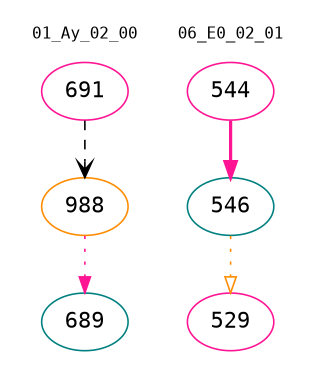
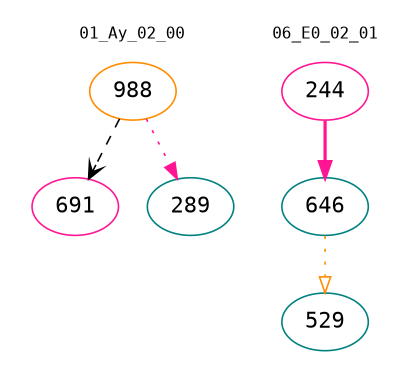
node "544": label "544" -> "244"
edge "691" -> "988": reversed
node "546": label "546" -> "646"
node "689": label "689" -> "289"
node "529": color deeppink -> teal
